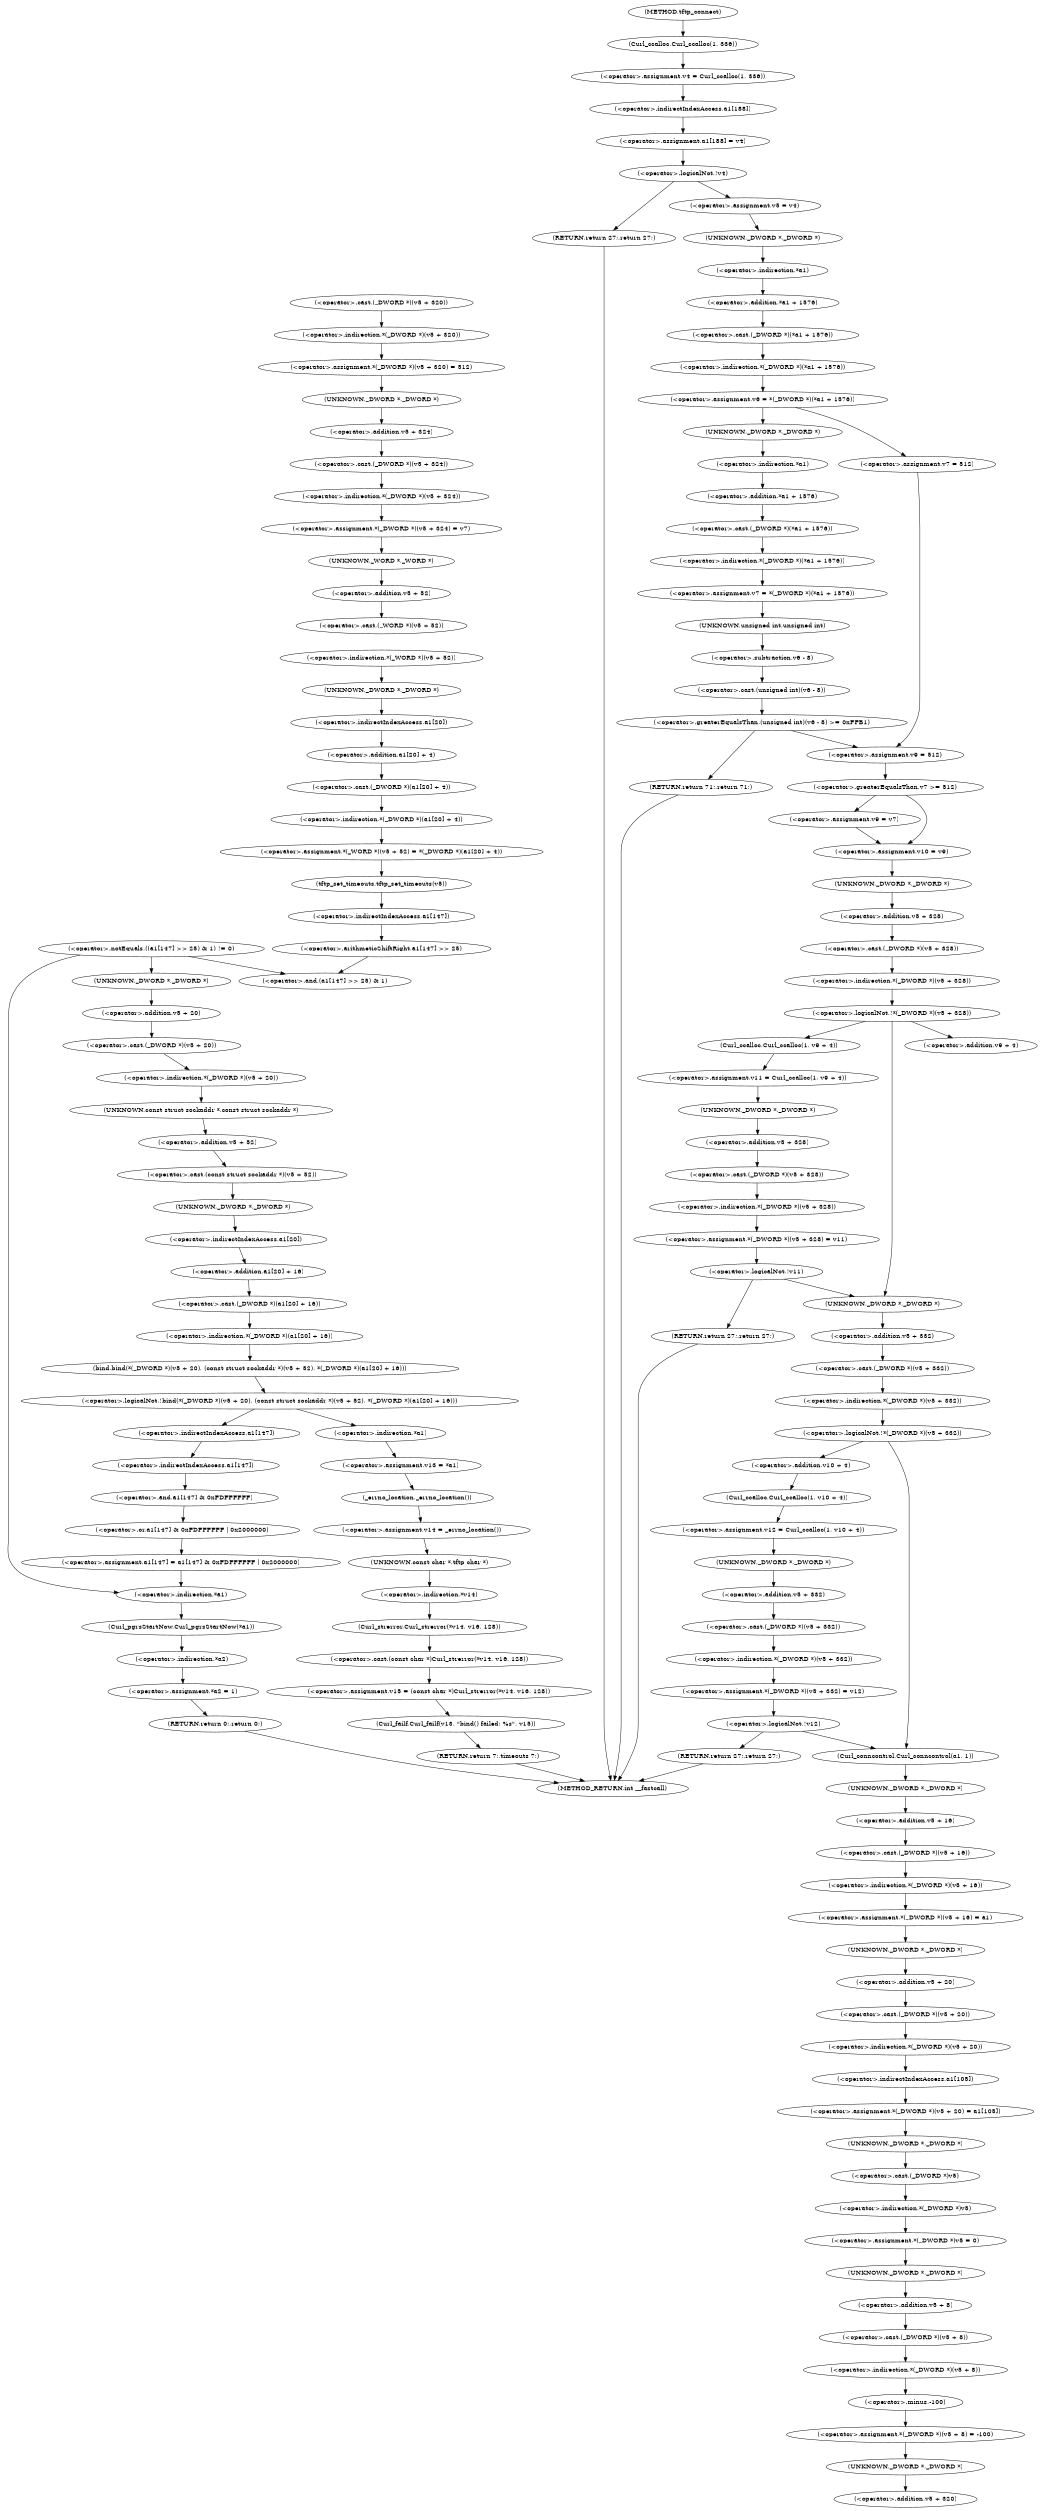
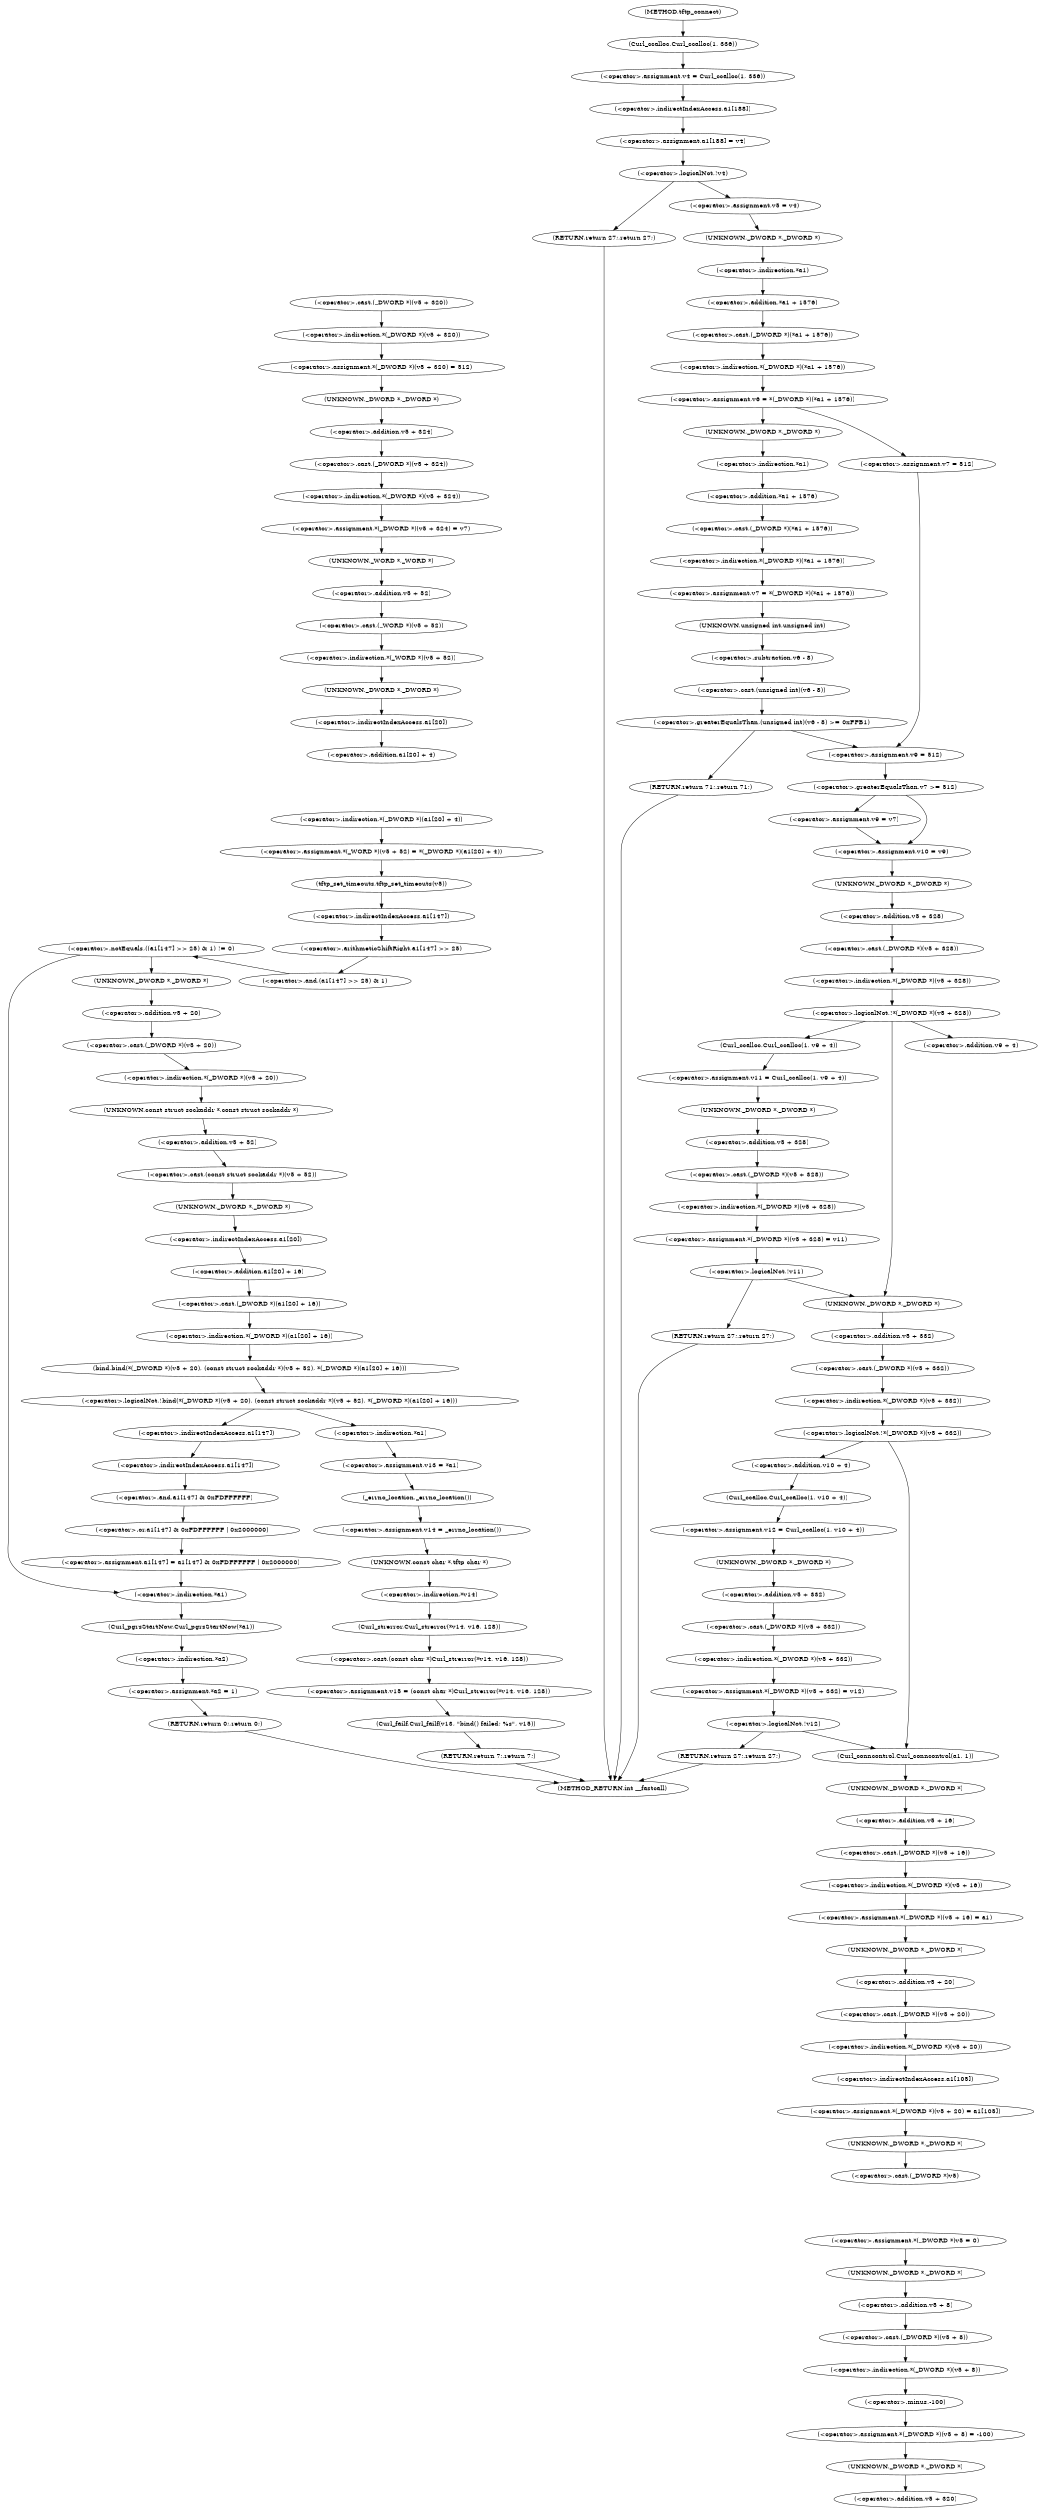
edge "(<operator>.cast,(_WORD *)(v5 + 52))" -> "(<operator>.indirection,*(_WORD *)(v5 + 52))": added
node "(<operator>.cast,(_DWORD *)(a1[20] + 4))": removed
edge "(<operator>.notEquals,((a1[147] >> 25) & 1) != 0)" -> "(<operator>.and,(a1[147] >> 25) & 1)": reversed
node "(RETURN,return 7;,timeouts 7;)": label "(RETURN,return 7;,timeouts 7;)" -> "(RETURN,return 7;,return 7;)"
node "(<operator>.indirection,*(_DWORD *)v5)": removed
